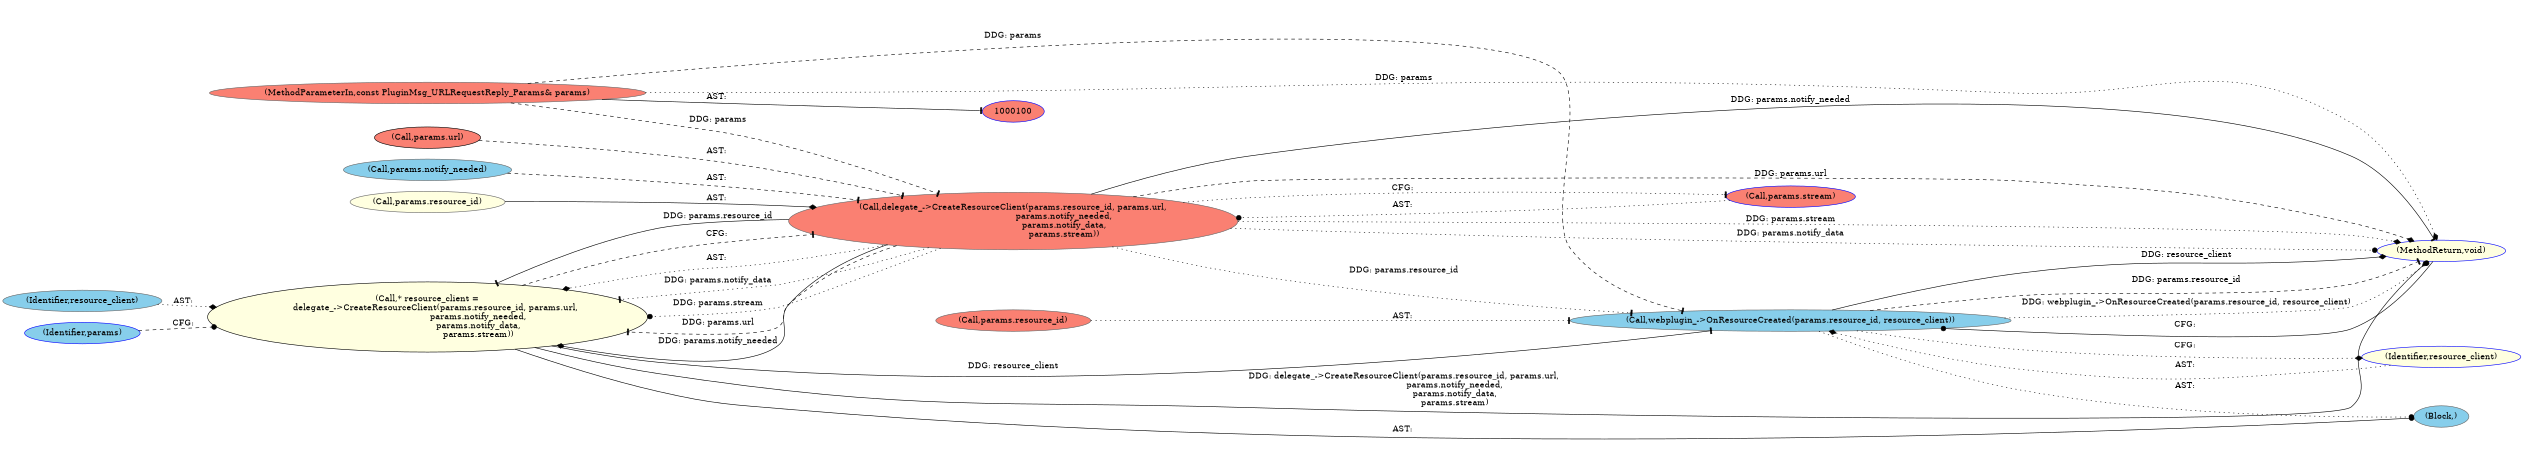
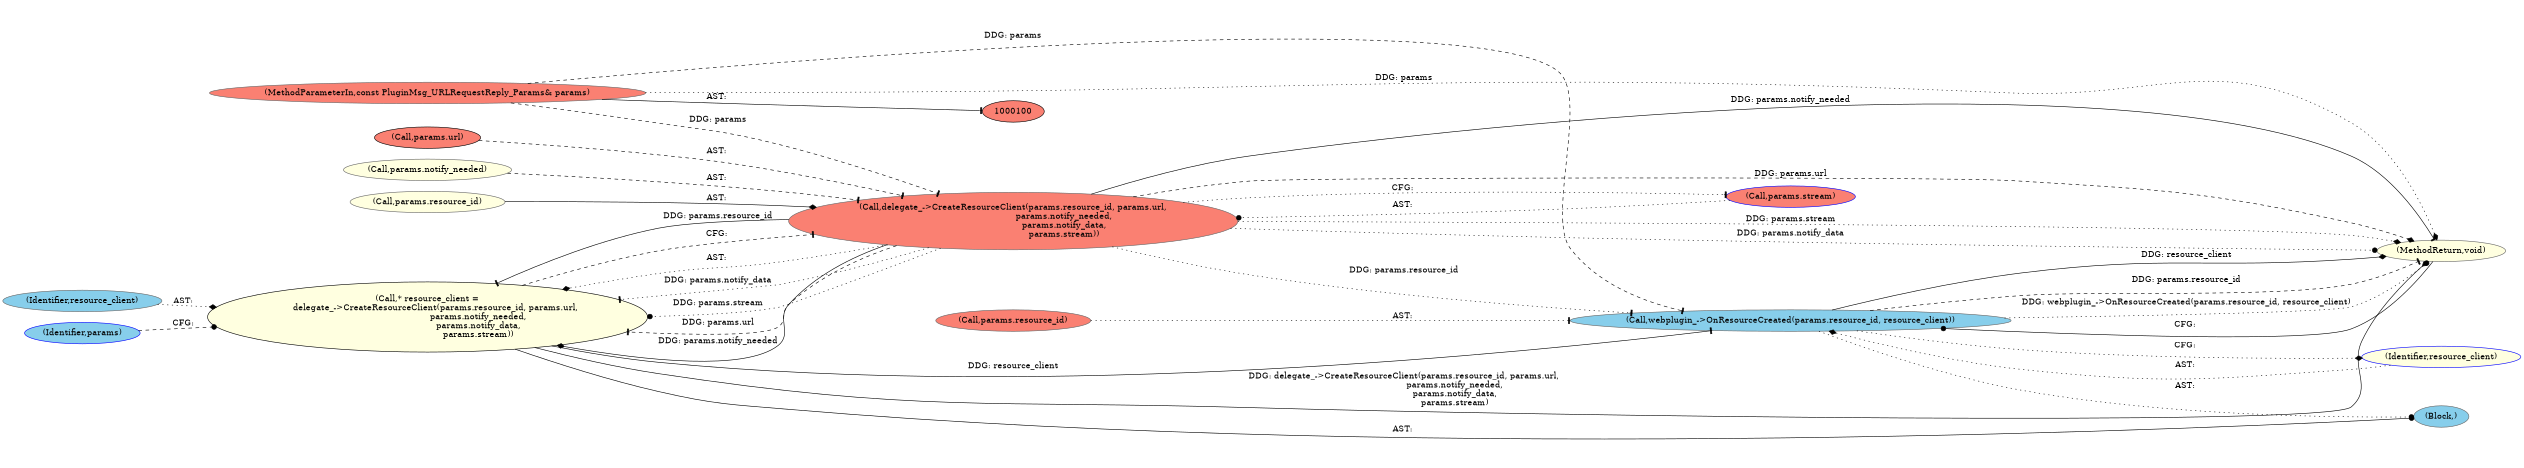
node "1000100": color blue -> black
node "(Call,params.notify_needed)": fillcolor skyblue -> lightyellow
node "(MethodReturn,void)": color blue -> gray40
